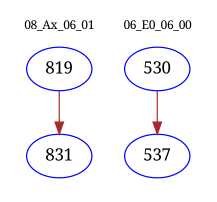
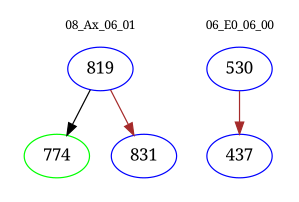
node "774": added
node "537": label "537" -> "437"
